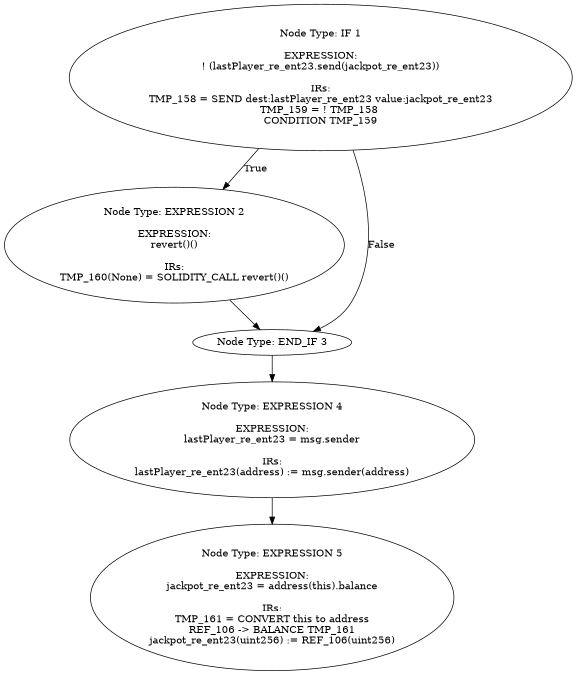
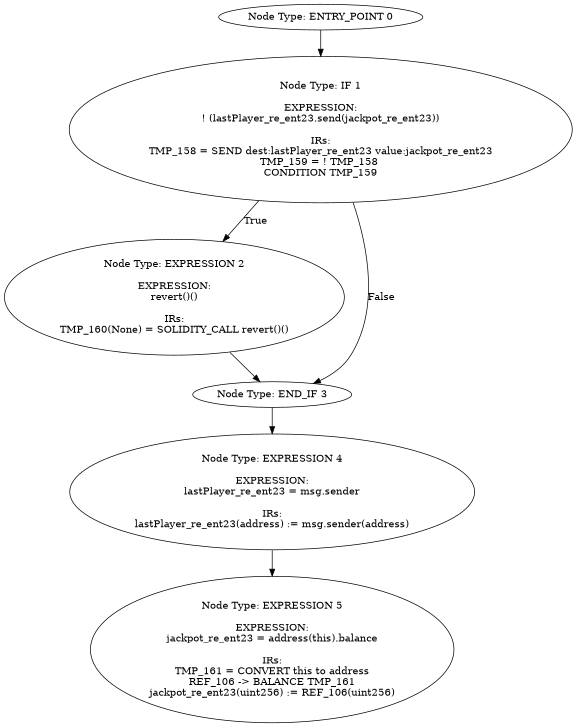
node "Node Type: ENTRY_POINT 0": added
